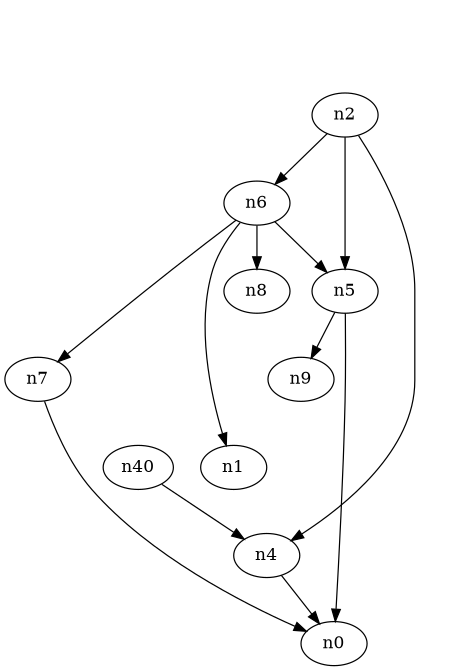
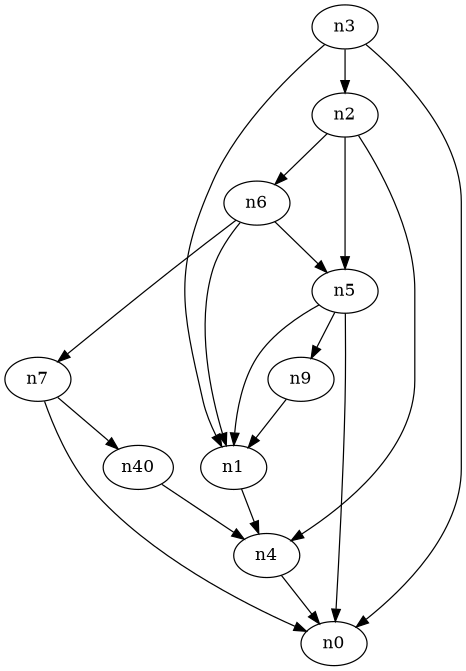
node "n3": added
node "n8": removed
edge "n5" -> "n1": added
edge "n7" -> "n40": added
edge "n9" -> "n1": added
edge "n1" -> "n4": added
